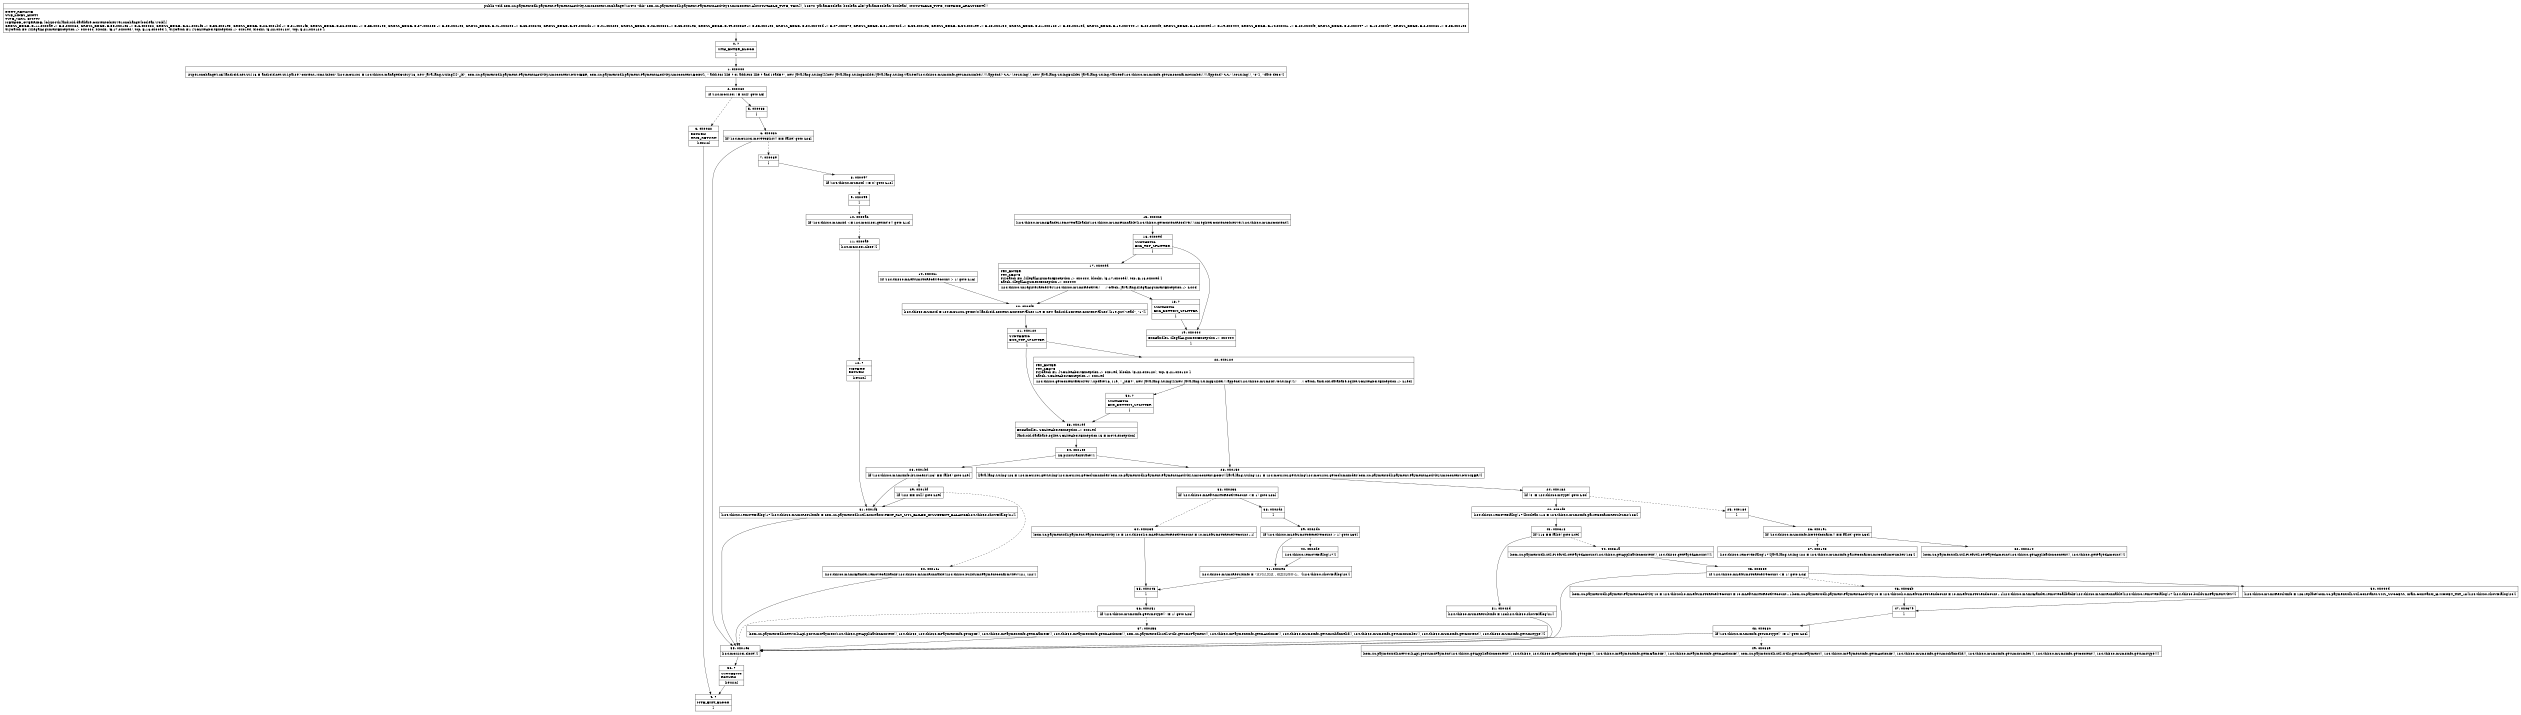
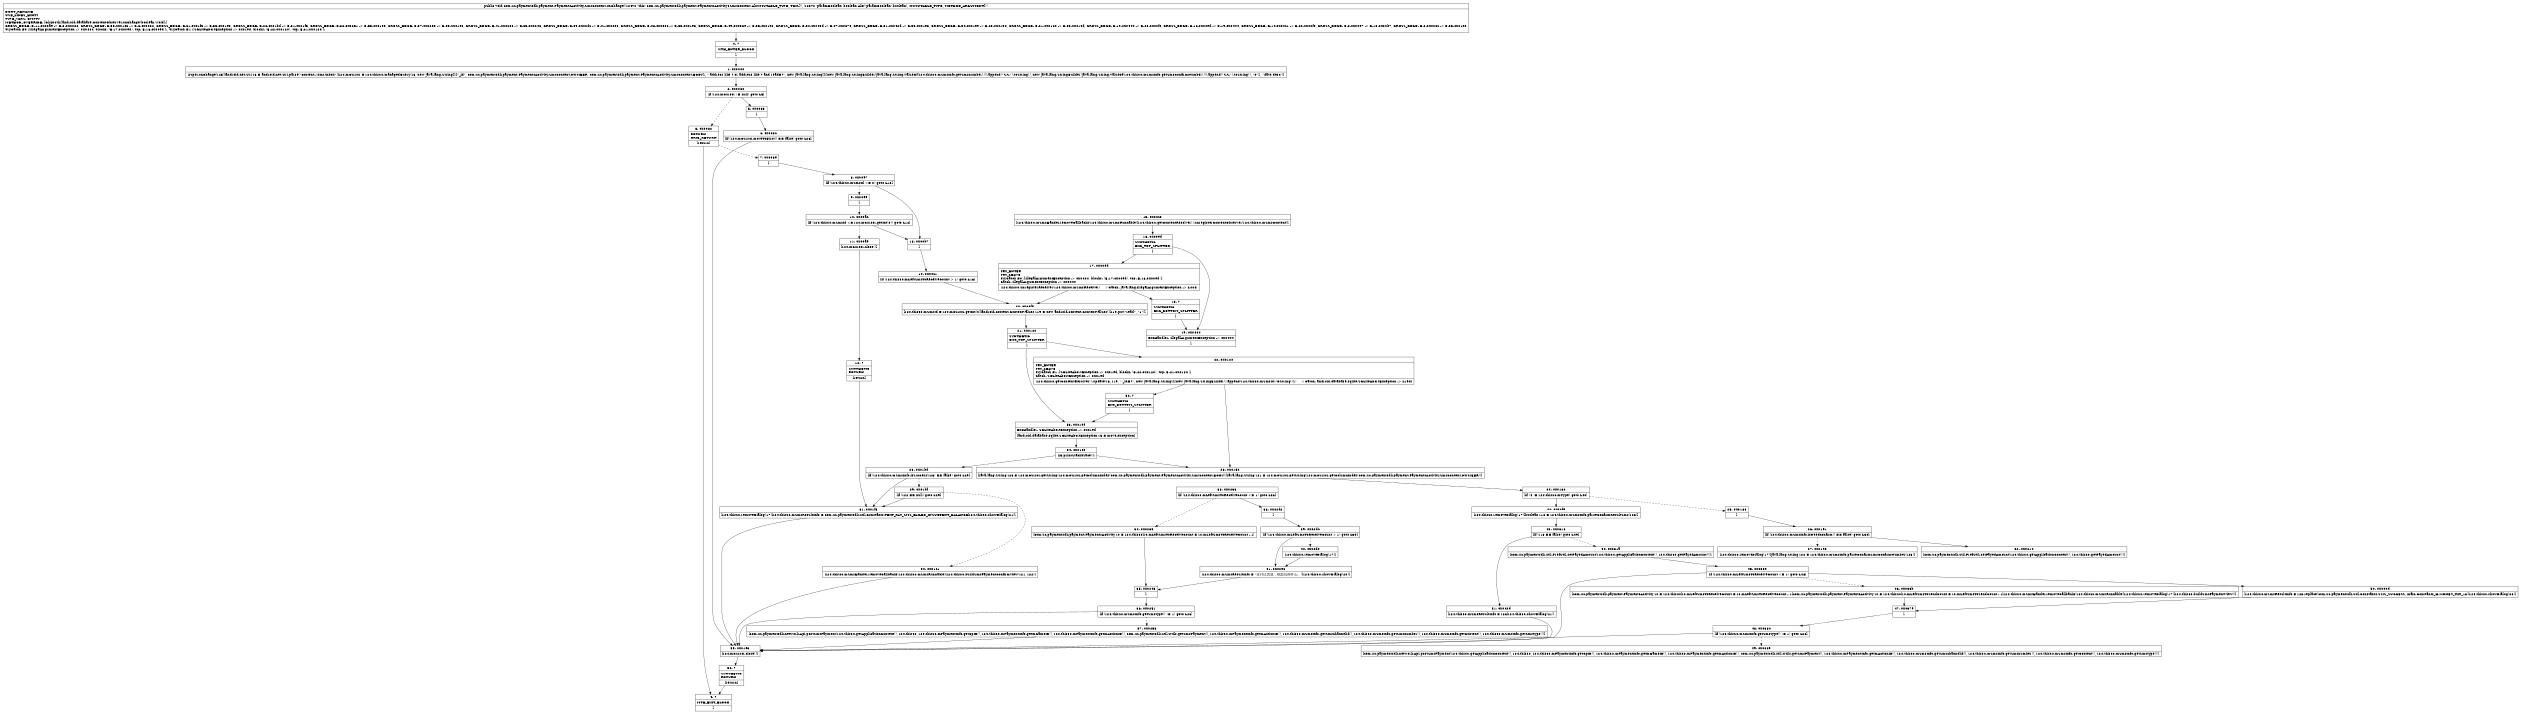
edge "6: 0x008c" -> "7: 0x008e": now "3: 0x0082" -> "7: 0x008e"
node "13: 0x00b7": added
node "12: ?": text "METHOD" -> "SYNTHETIC"
edge "36: 0x0251" -> "55: 0x01e3": style dashed -> solid
